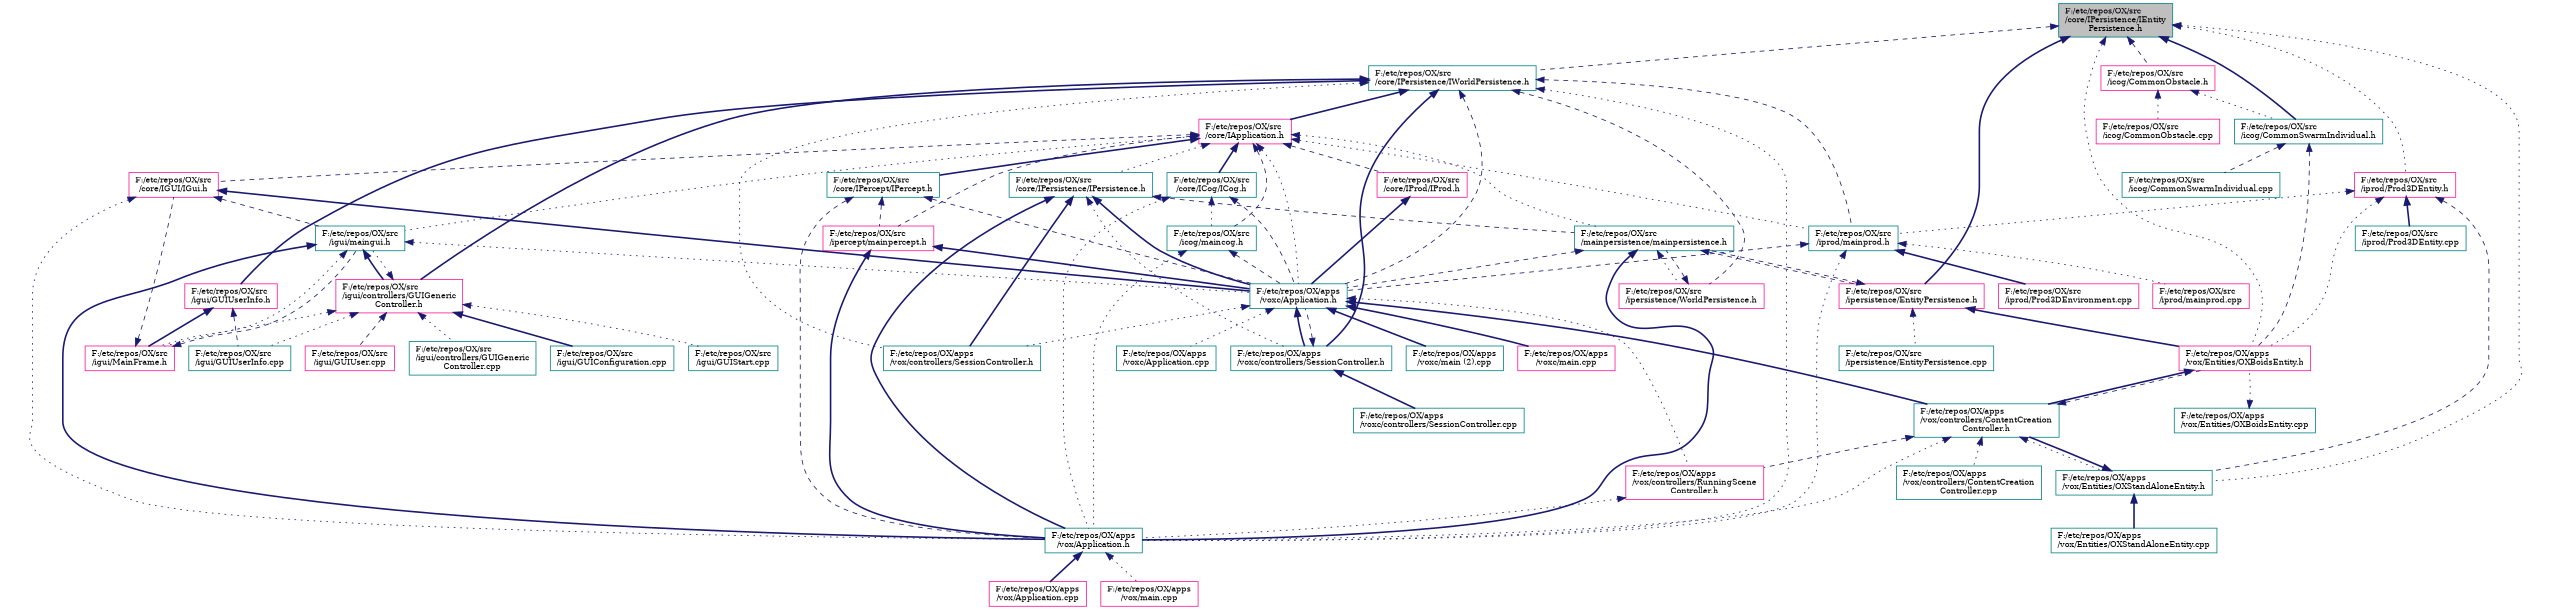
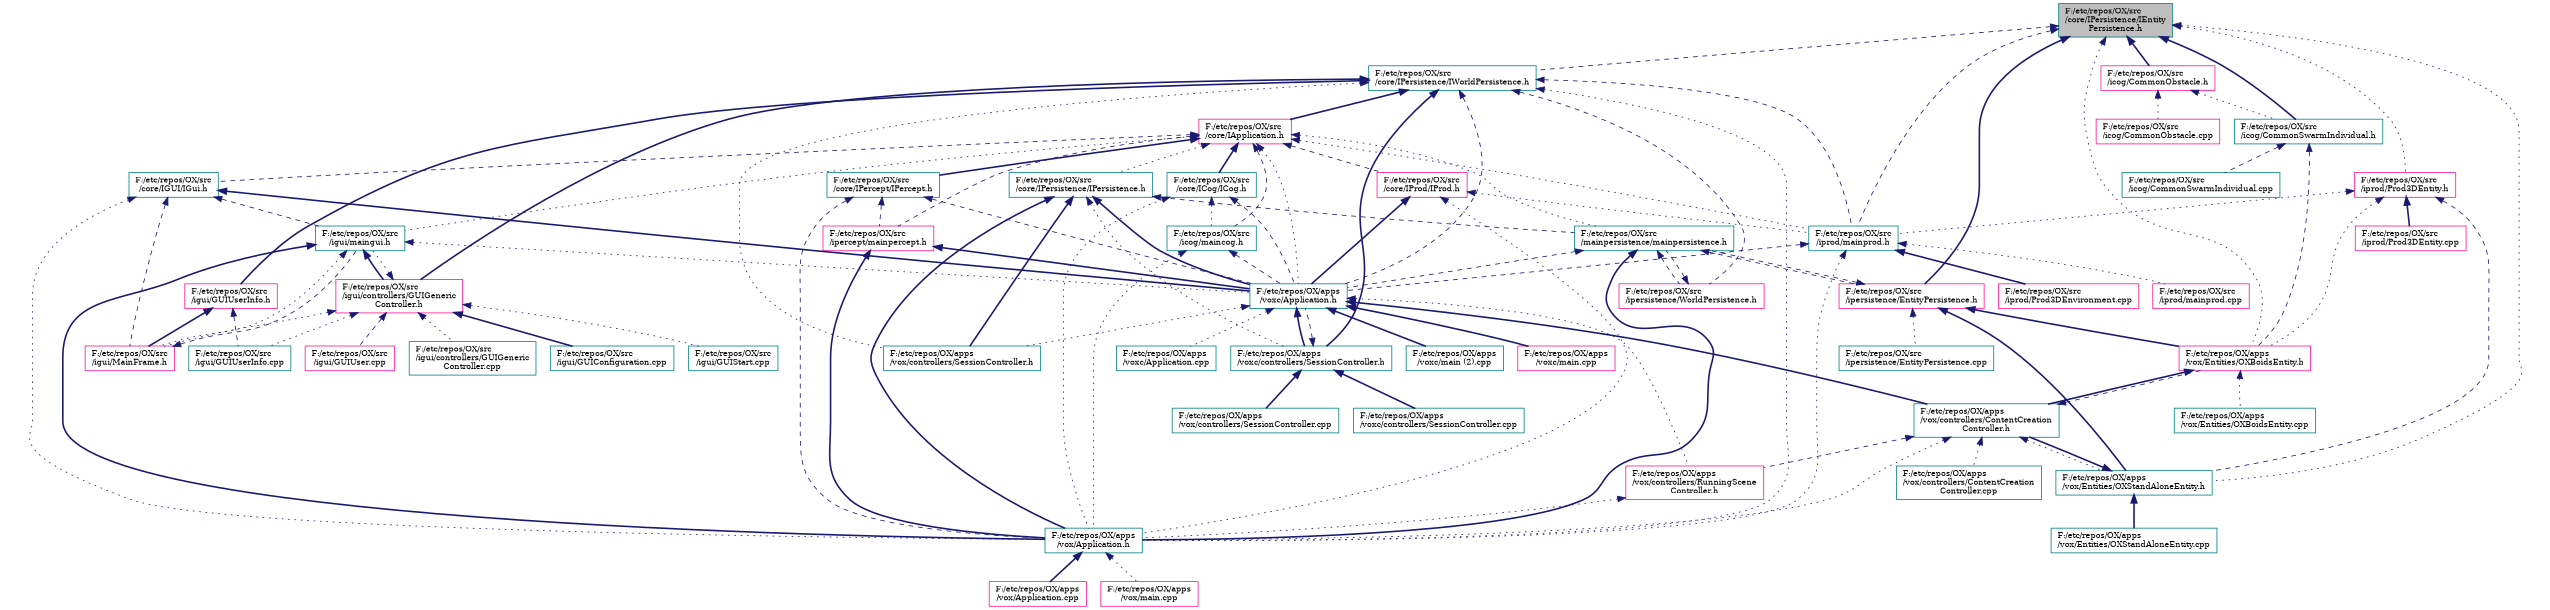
edge "F:/etc/repos/OX/src /icog/CommonObstacle.h" -> "F:/etc/repos/OX/src /core/IPersistence/IEntity Persistence.h": style dashed -> bold
edge "F:/etc/repos/OX/src /iprod/mainprod.h" -> "F:/etc/repos/OX/src /core/IPersistence/IEntity Persistence.h": added
node "F:/etc/repos/OX/src /core/IGUI/IGui.h": color deeppink -> teal
edge "F:/etc/repos/OX/src /iprod/mainprod.h" -> "F:/etc/repos/OX/src /core/IProd/IProd.h": added
node "F:/etc/repos/OX/src /iprod/Prod3DEntity.cpp": color teal -> deeppink
edge "F:/etc/repos/OX/src /core/IGUI/IGui.h" -> "F:/etc/repos/OX/src /igui/MainFrame.h": reversed
edge "F:/etc/repos/OX/src /ipersistence/WorldPersistence.h" -> "F:/etc/repos/OX/src /mainpersistence/mainpersistence.h": style dotted -> dashed
edge "F:/etc/repos/OX/apps /vox/Entities/OXStandAloneEntity.h" -> "F:/etc/repos/OX/src /ipersistence/EntityPersistence.h": added
edge "F:/etc/repos/OX/apps /vox/Entities/OXBoidsEntity.h" -> "F:/etc/repos/OX/apps /vox/Entities/OXBoidsEntity.cpp": reversed
node "F:/etc/repos/OX/apps /vox/controllers/SessionController.cpp": added
edge "F:/etc/repos/OX/apps /vox/Application.h" -> "F:/etc/repos/OX/src /core/IProd/IProd.h": added
